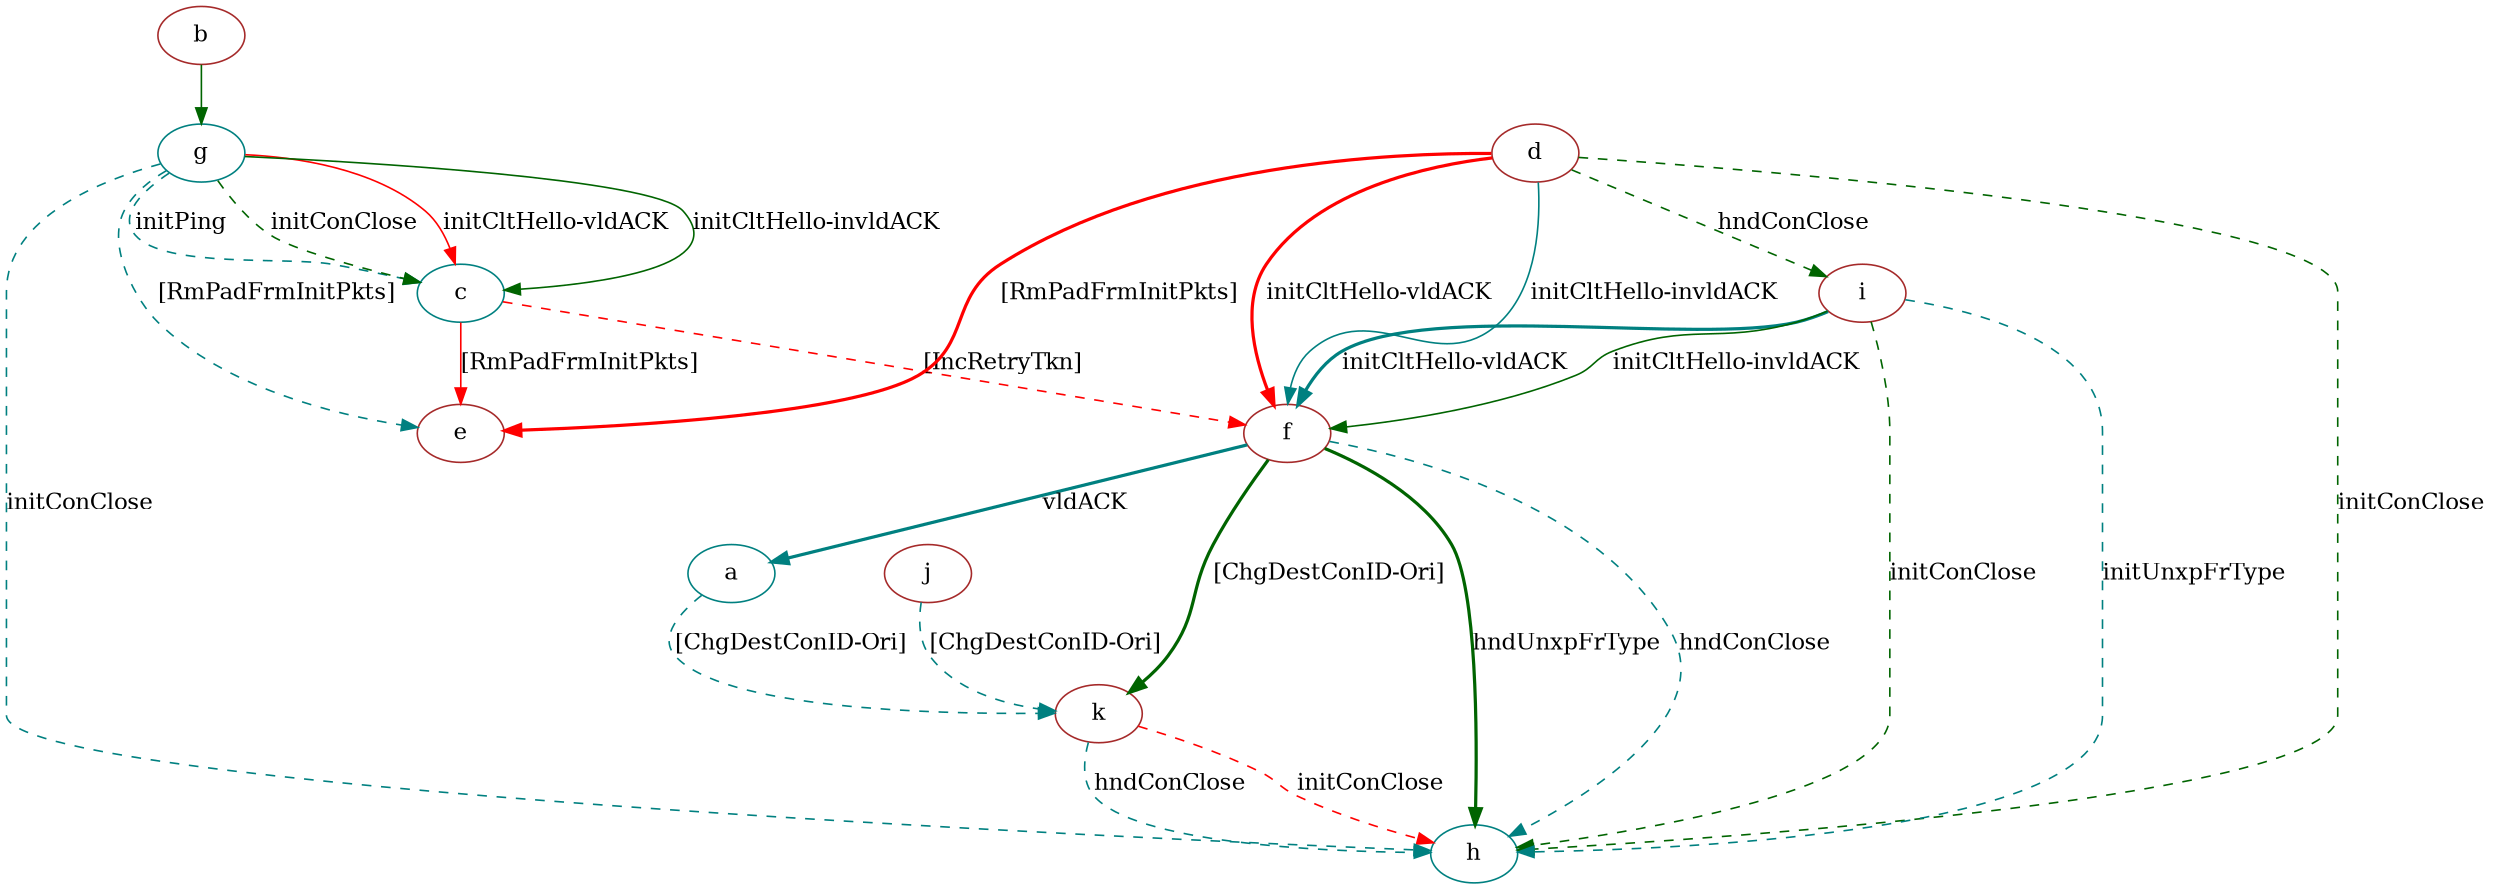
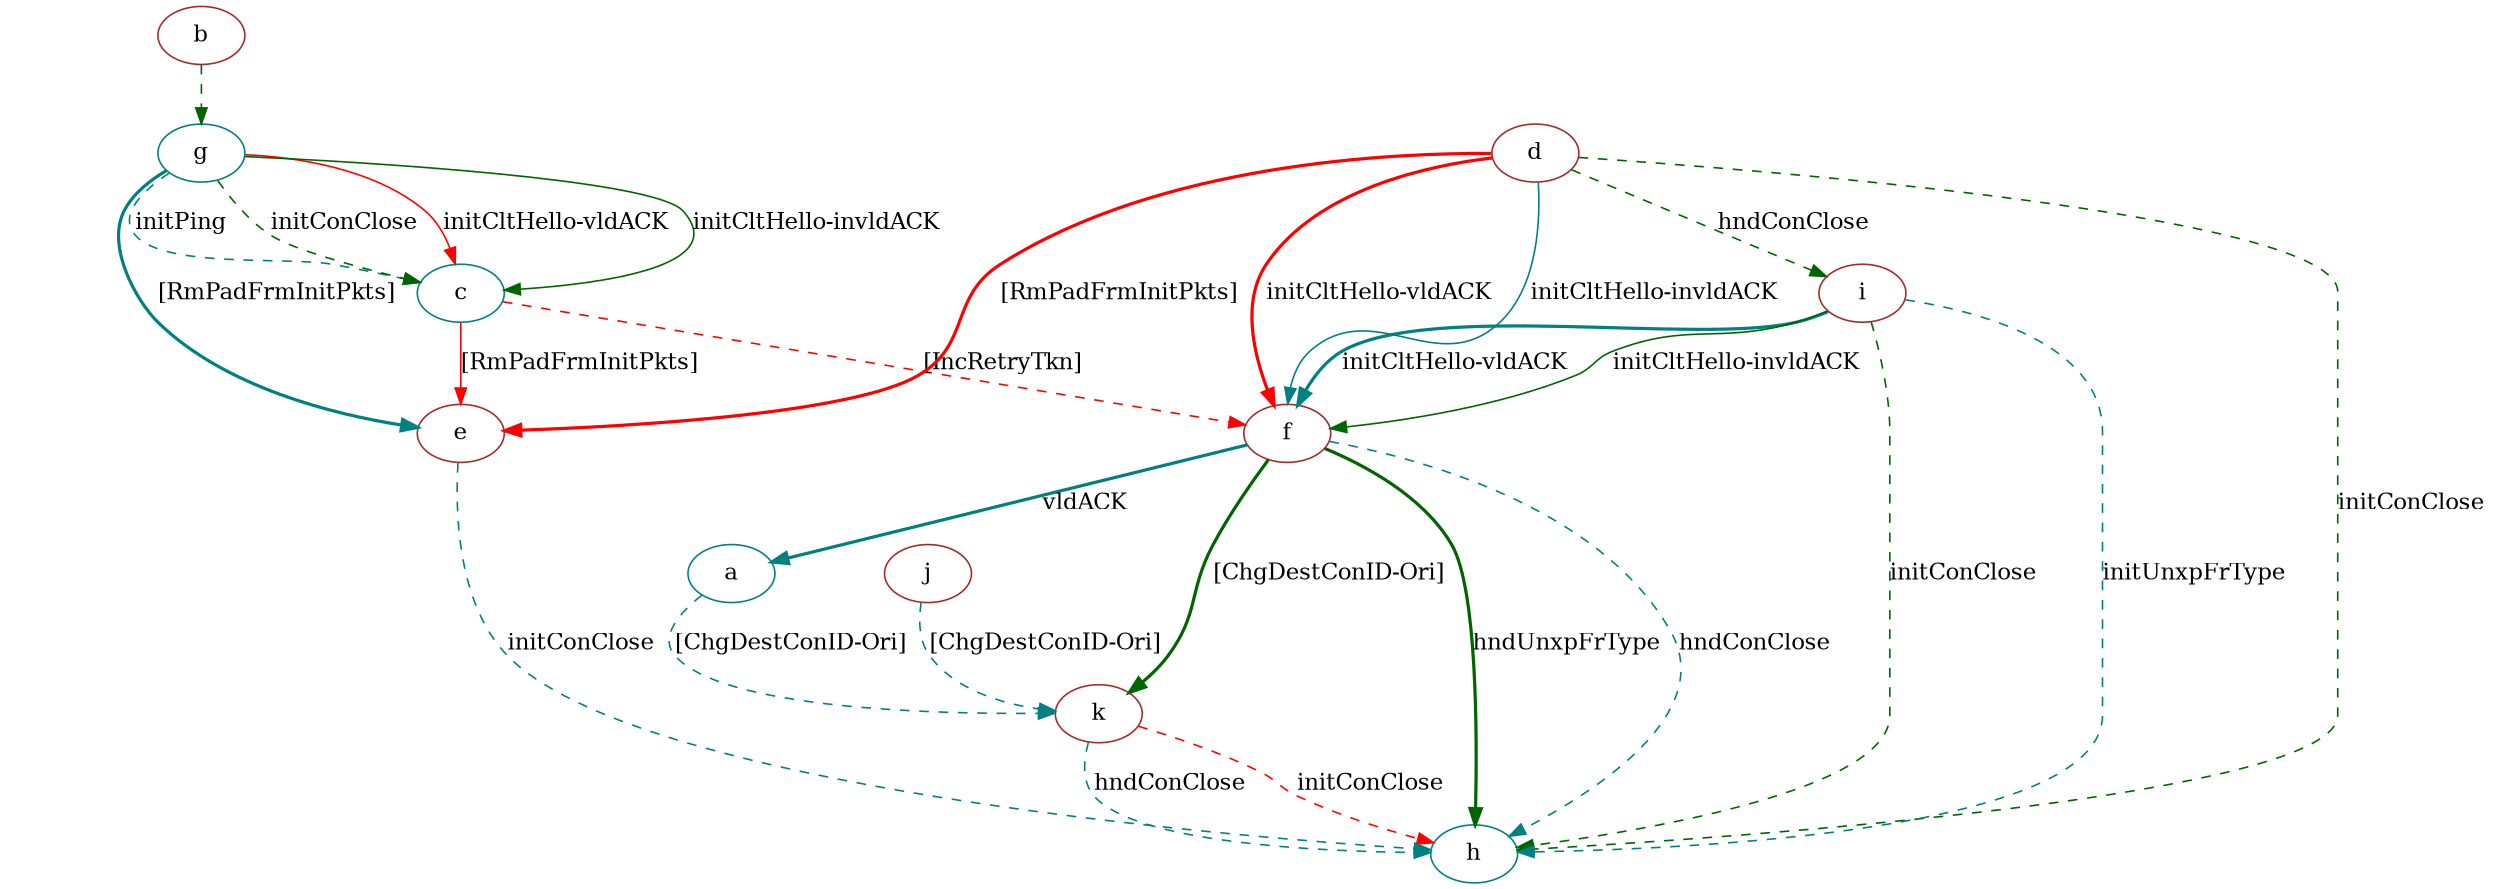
edge "b" -> "g": style solid -> dashed
edge "g" -> "e": style dashed -> bold
edge "g" -> "h": now "e" -> "h"
